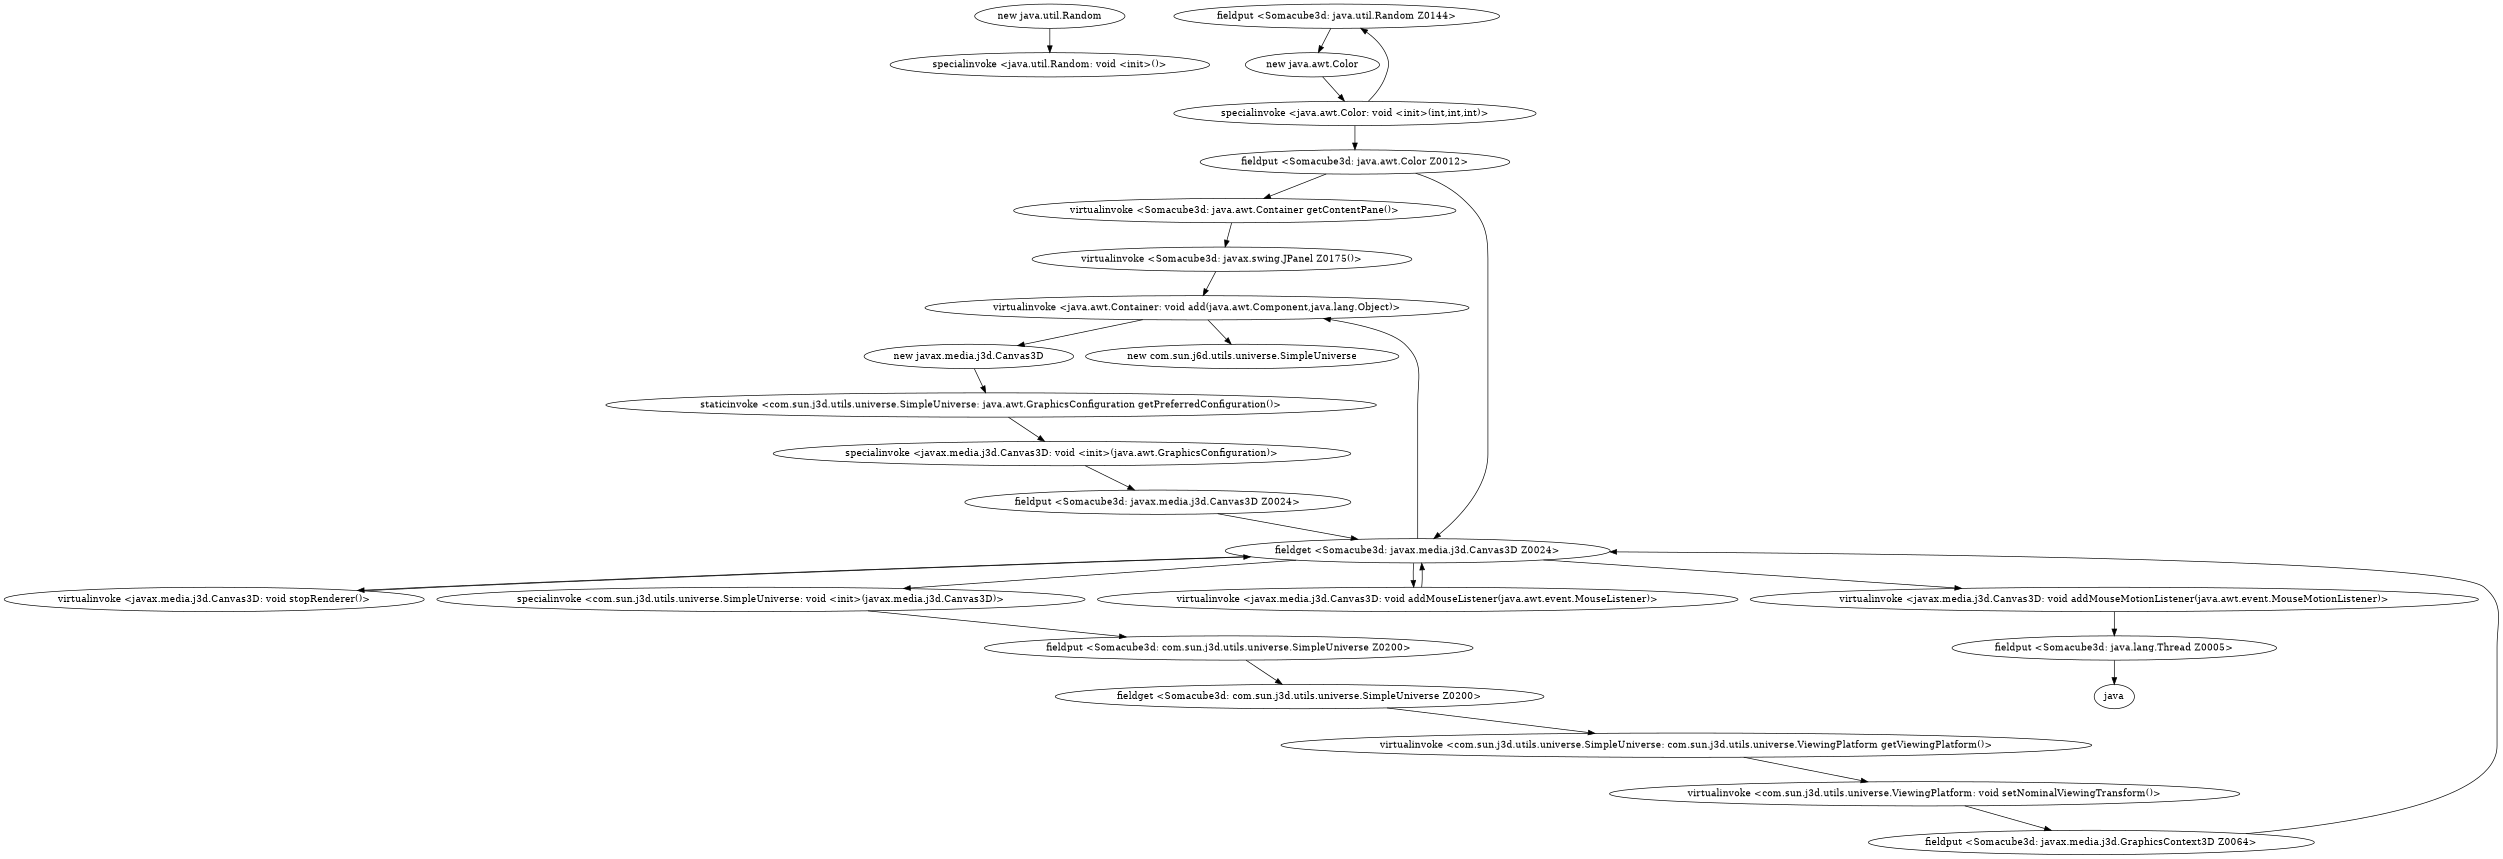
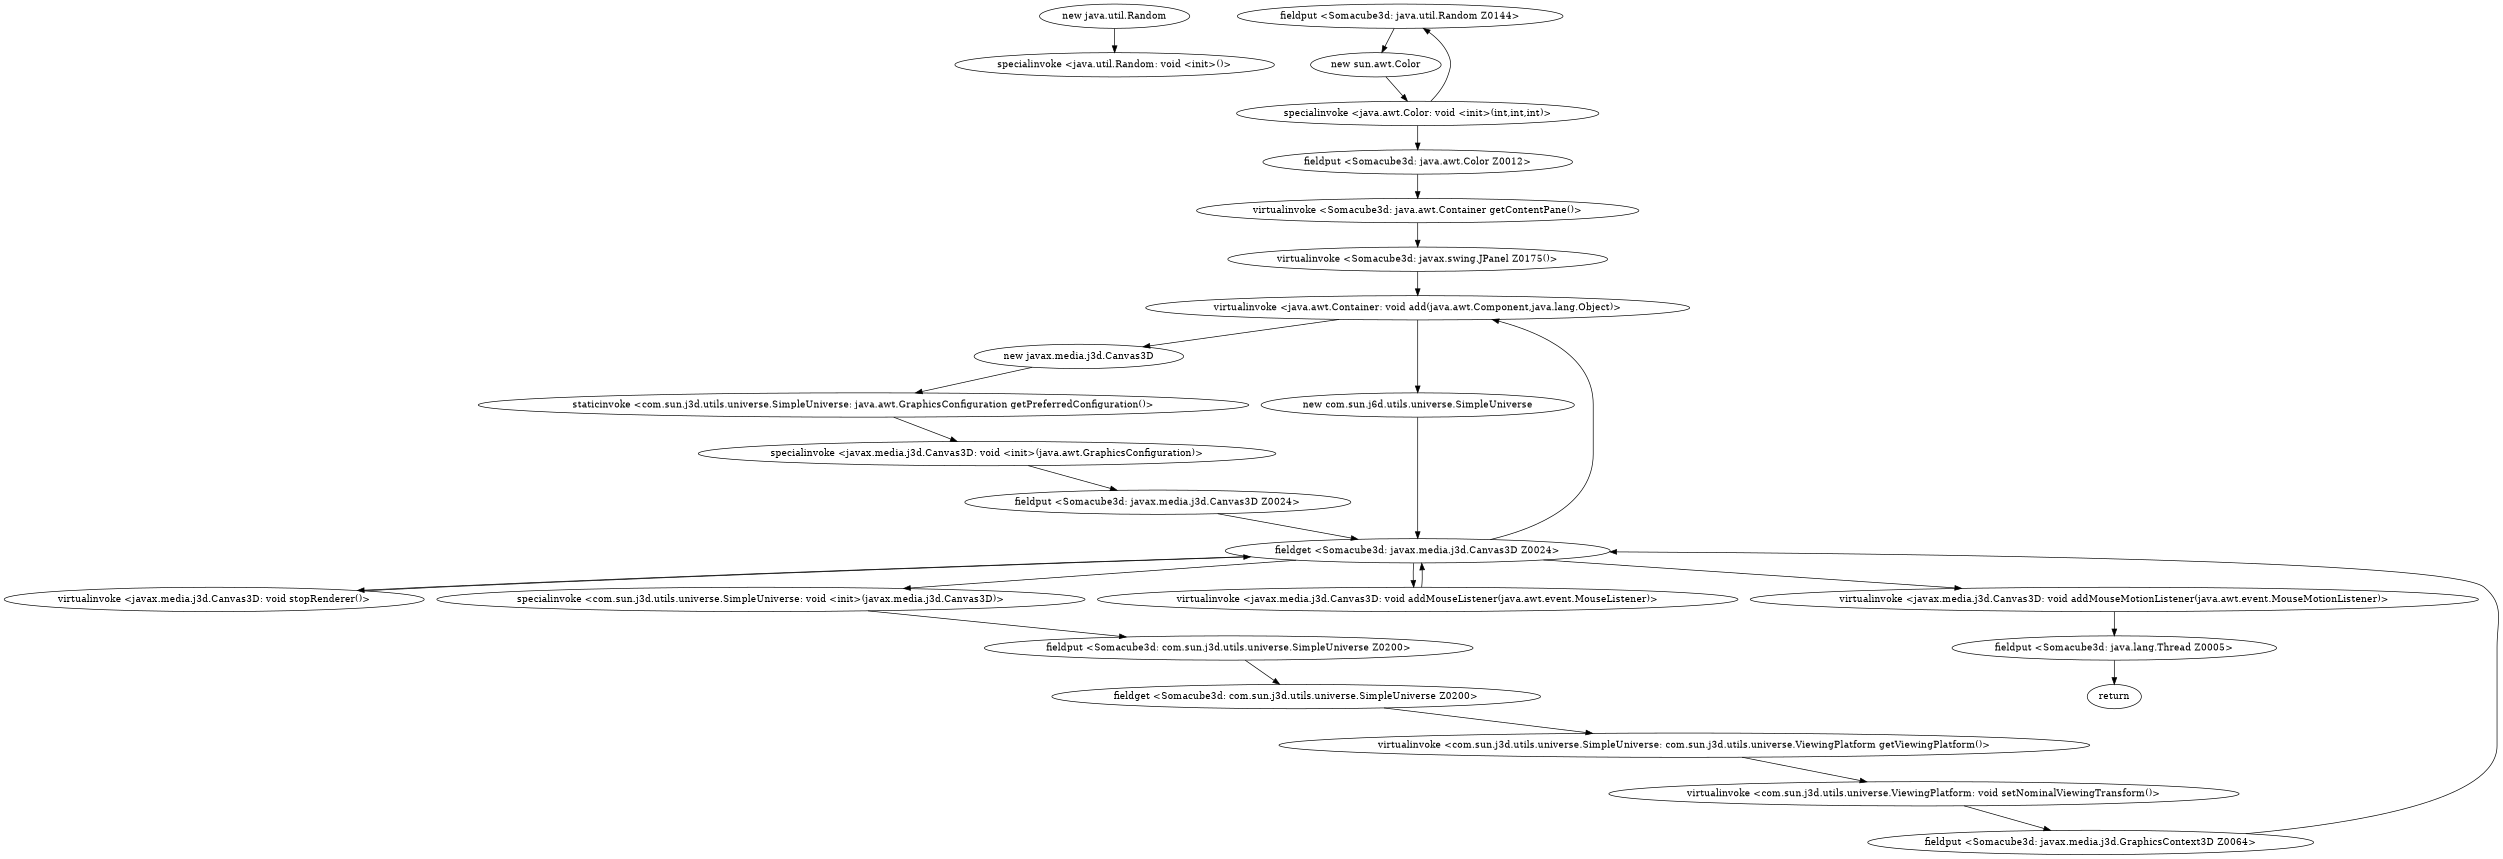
node "new java.awt.Color": label "new java.awt.Color" -> "new sun.awt.Color"
edge "fieldput <Somacube3d: java.awt.Color Z0012>" -> "fieldget <Somacube3d: javax.media.j3d.Canvas3D Z0024>": now "new com.sun.j6d.utils.universe.SimpleUniverse" -> "fieldget <Somacube3d: javax.media.j3d.Canvas3D Z0024>"
node "java": label "java" -> "return"
